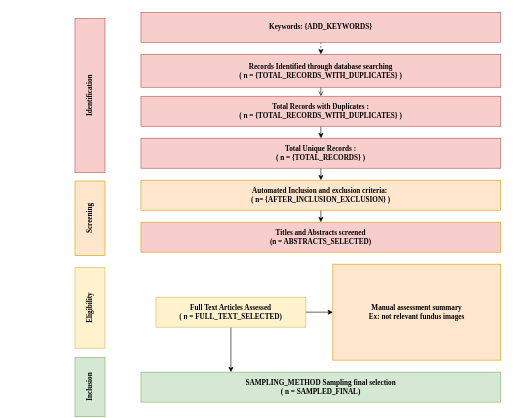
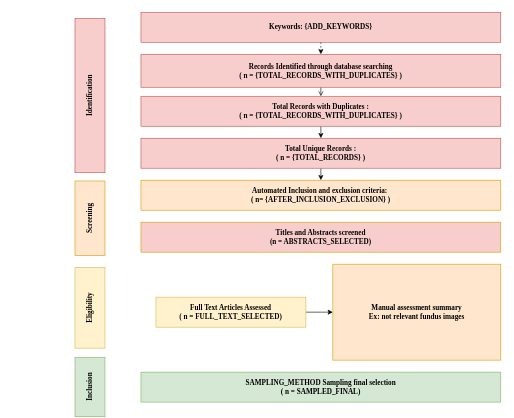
edge "Automated Inclusion and exclusion criteria: ( n= {AFTER_INCLUSION_EXCLUSION} )" -> "Titles and Abstracts screened (n = ABSTRACTS_SELECTED)": removed
edge "Full Text Articles Assessed ( n = FULL_TEXT_SELECTED)" -> "SAMPLING_METHOD Sampling final selection ( n = SAMPLED_FINAL)": removed
